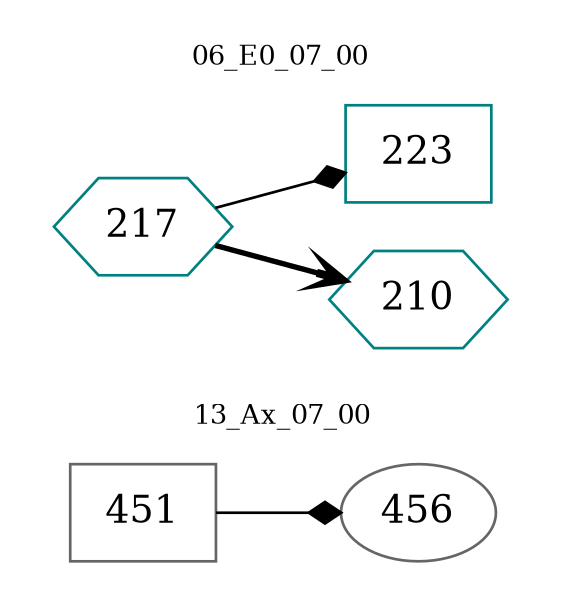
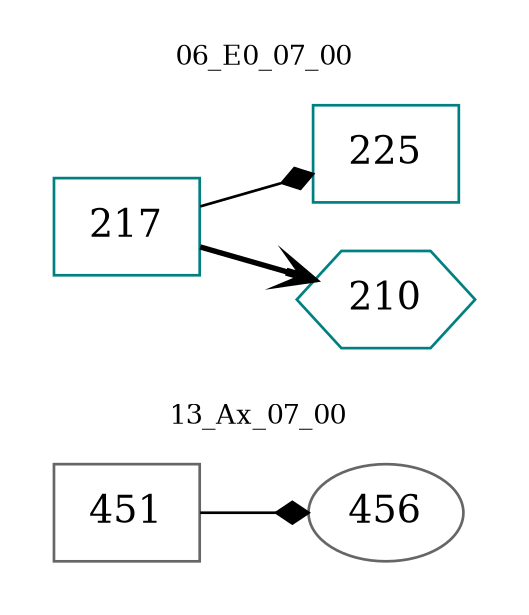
node "223": label "223" -> "225"
node "217": shape hexagon -> box
